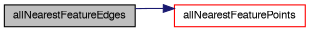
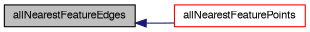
edge "allNearestFeatureEdges" -> "allNearestFeaturePoints": reversed
